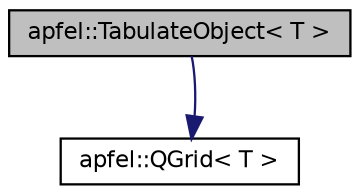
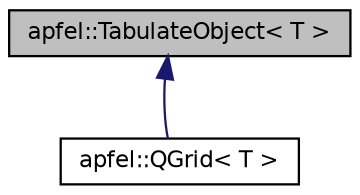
edge "apfel::TabulateObject< T >" -> "apfel::QGrid< T >": reversed
